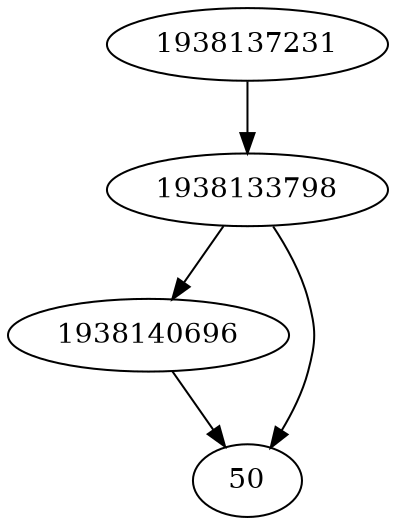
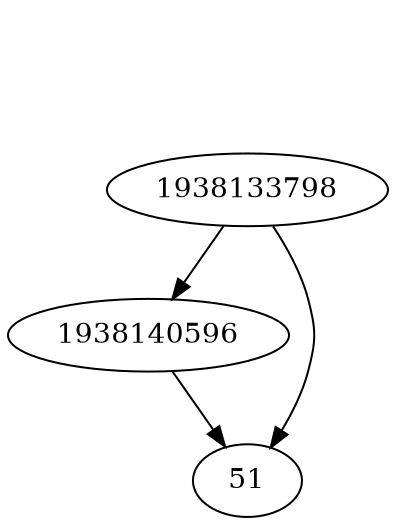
node "1938137231": removed
node "1938140696": label "1938140696" -> "1938140596"
node "50": label "50" -> "51"
